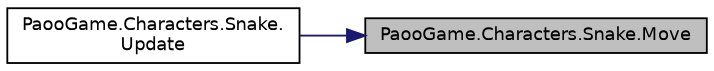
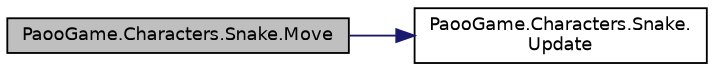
edge "PaooGame.Characters.Snake. Update" -> "PaooGame.Characters.Snake.Move": reversed
